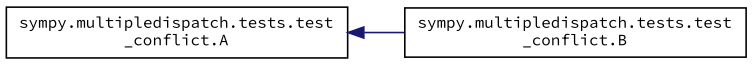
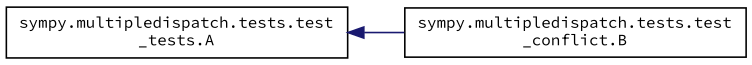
node "sympy.multipledispatch.tests.test _conflict.A": label "sympy.multipledispatch.tests.test _conflict.A" -> "sympy.multipledispatch.tests.test _tests.A"
